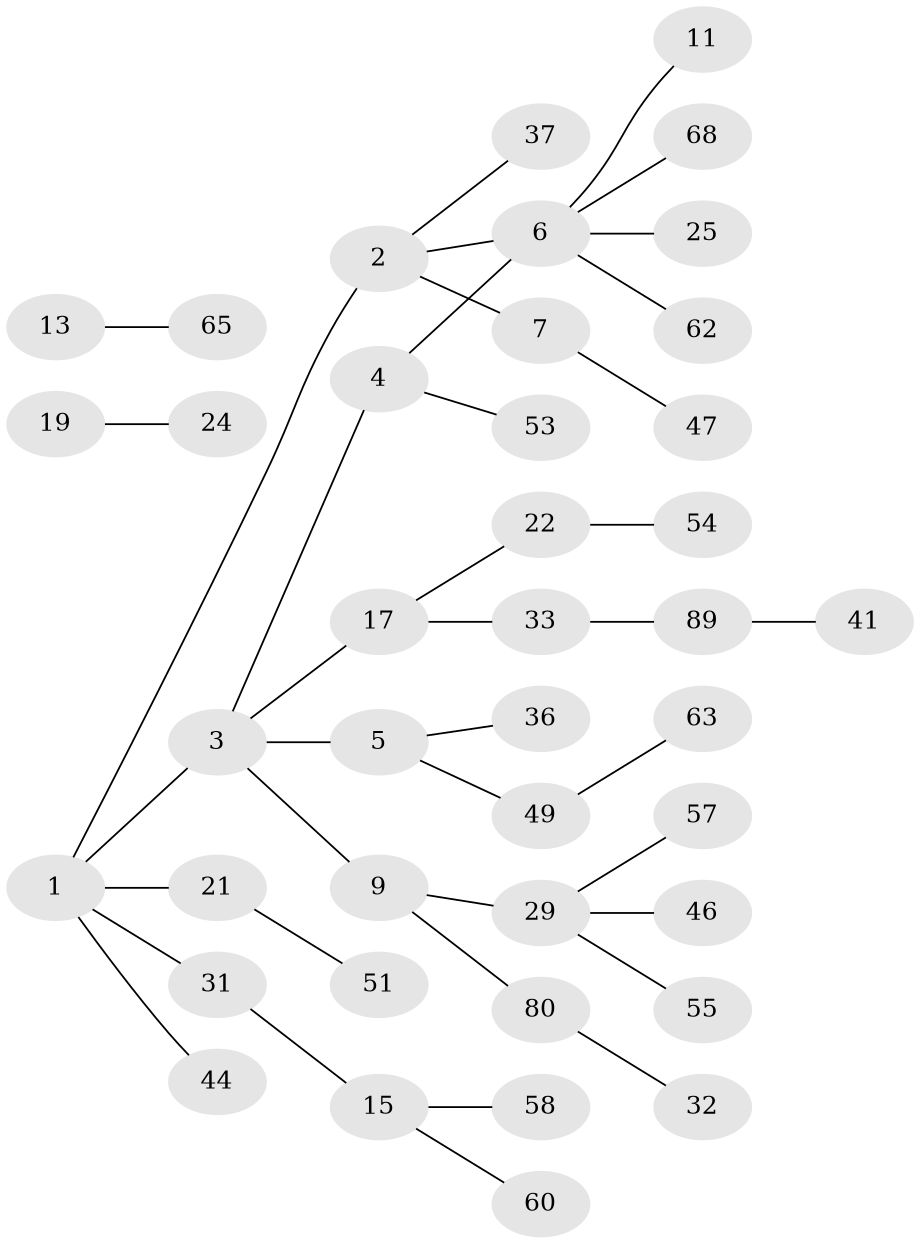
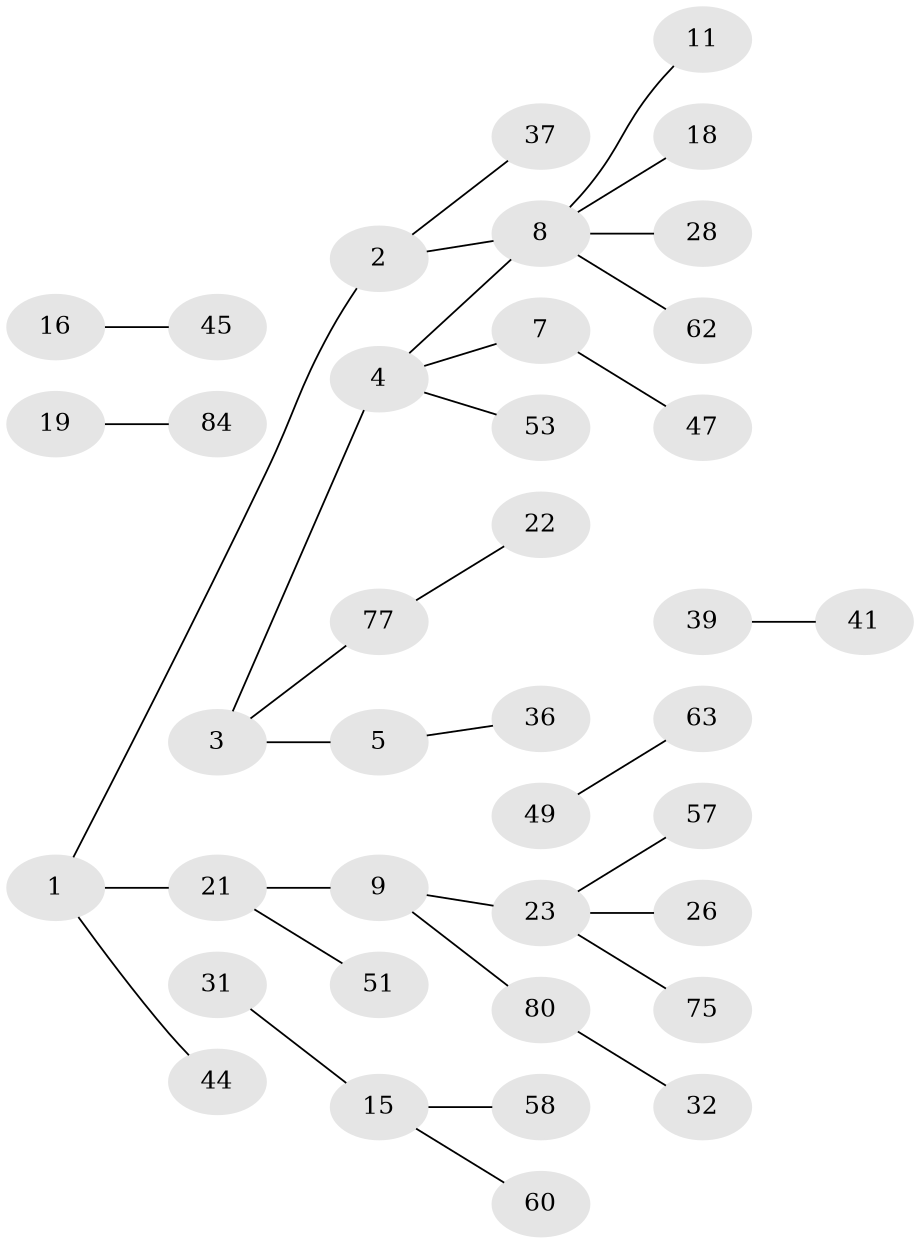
node "68": label "68" -> "18"
node "6": label "6" -> "8"
node "25": label "25" -> "28"
edge "2" -- "7": now "4" -- "7"
node "13": label "13" -> "16"
node "65": label "65" -> "45"
node "24": label "24" -> "84"
node "54": removed
node "17": label "17" -> "77"
node "33": removed
node "89": label "89" -> "39"
edge "5" -- "49": removed
edge "3" -- "1": removed
edge "3" -- "9": now "21" -- "9"
node "29": label "29" -> "23"
node "46": label "46" -> "26"
edge "1" -- "31": removed
node "55": label "55" -> "75"
